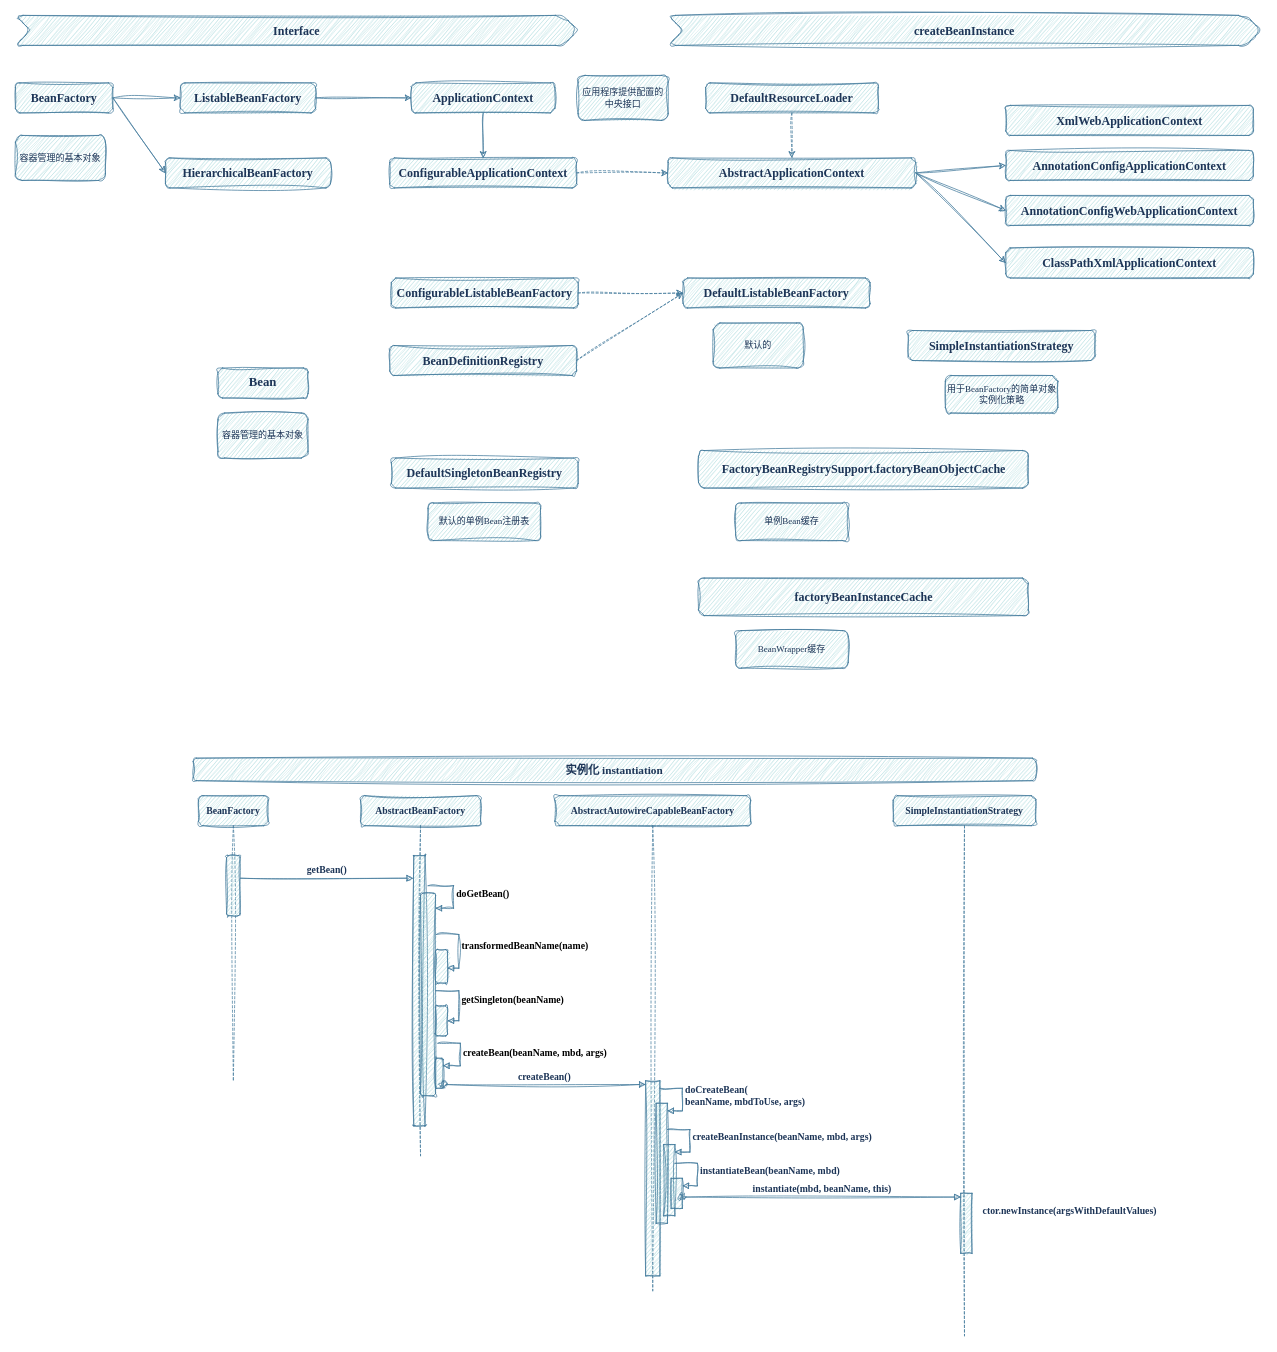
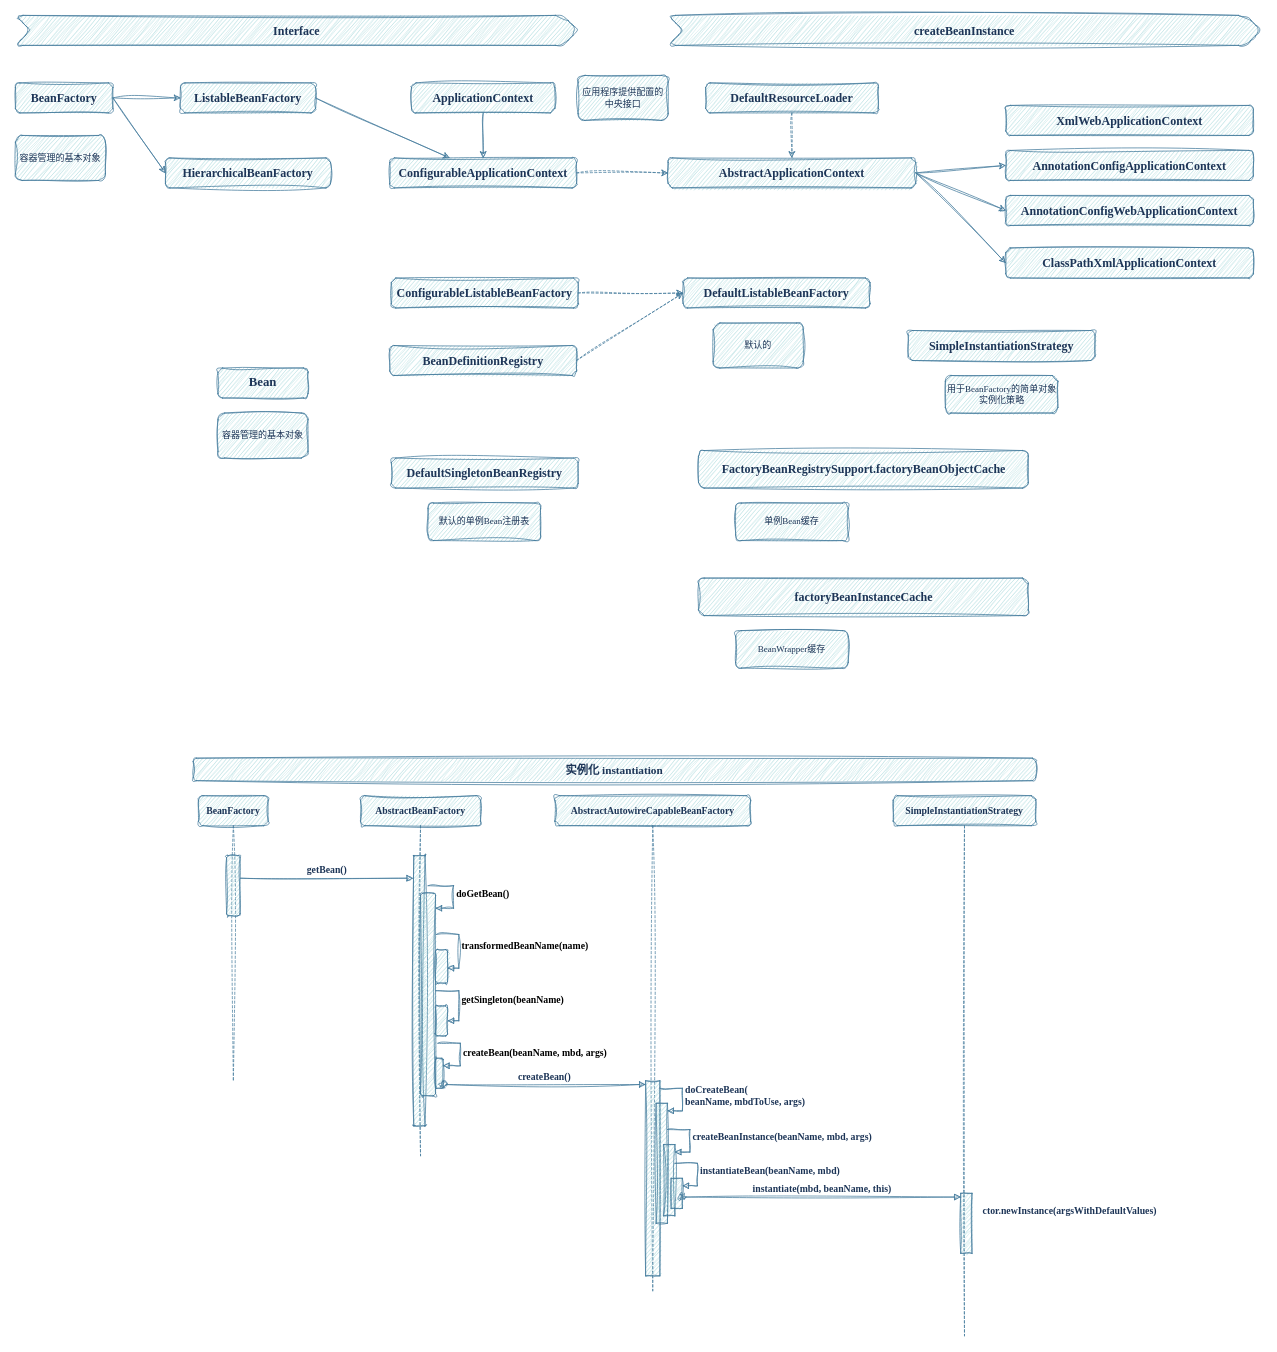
edge "ListableBeanFactory" -> "ApplicationContext": now "ListableBeanFactory" -> "ConfigurableApplicationContext"
